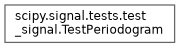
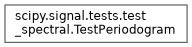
node "scipy.signal.tests.test _signal.TestPeriodogram": label "scipy.signal.tests.test _signal.TestPeriodogram" -> "scipy.signal.tests.test _spectral.TestPeriodogram"
